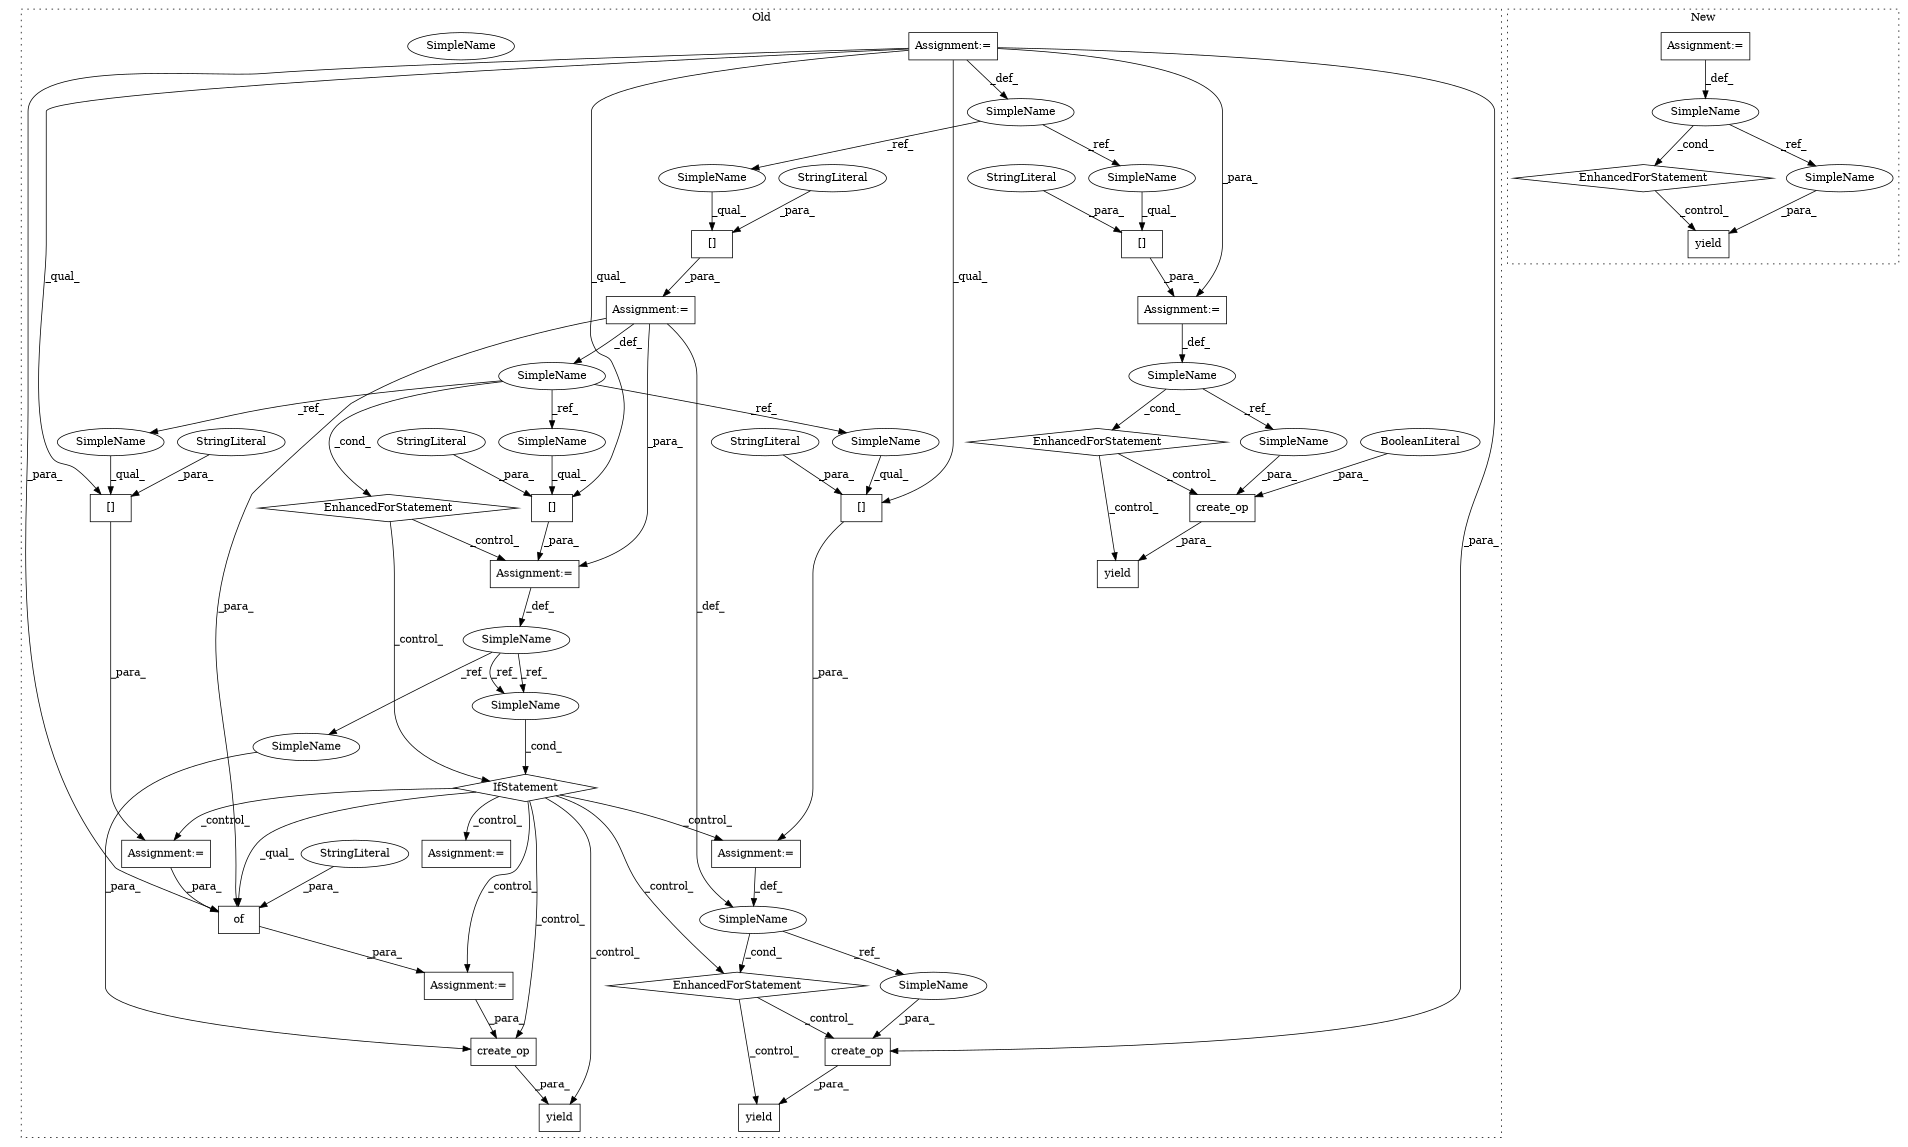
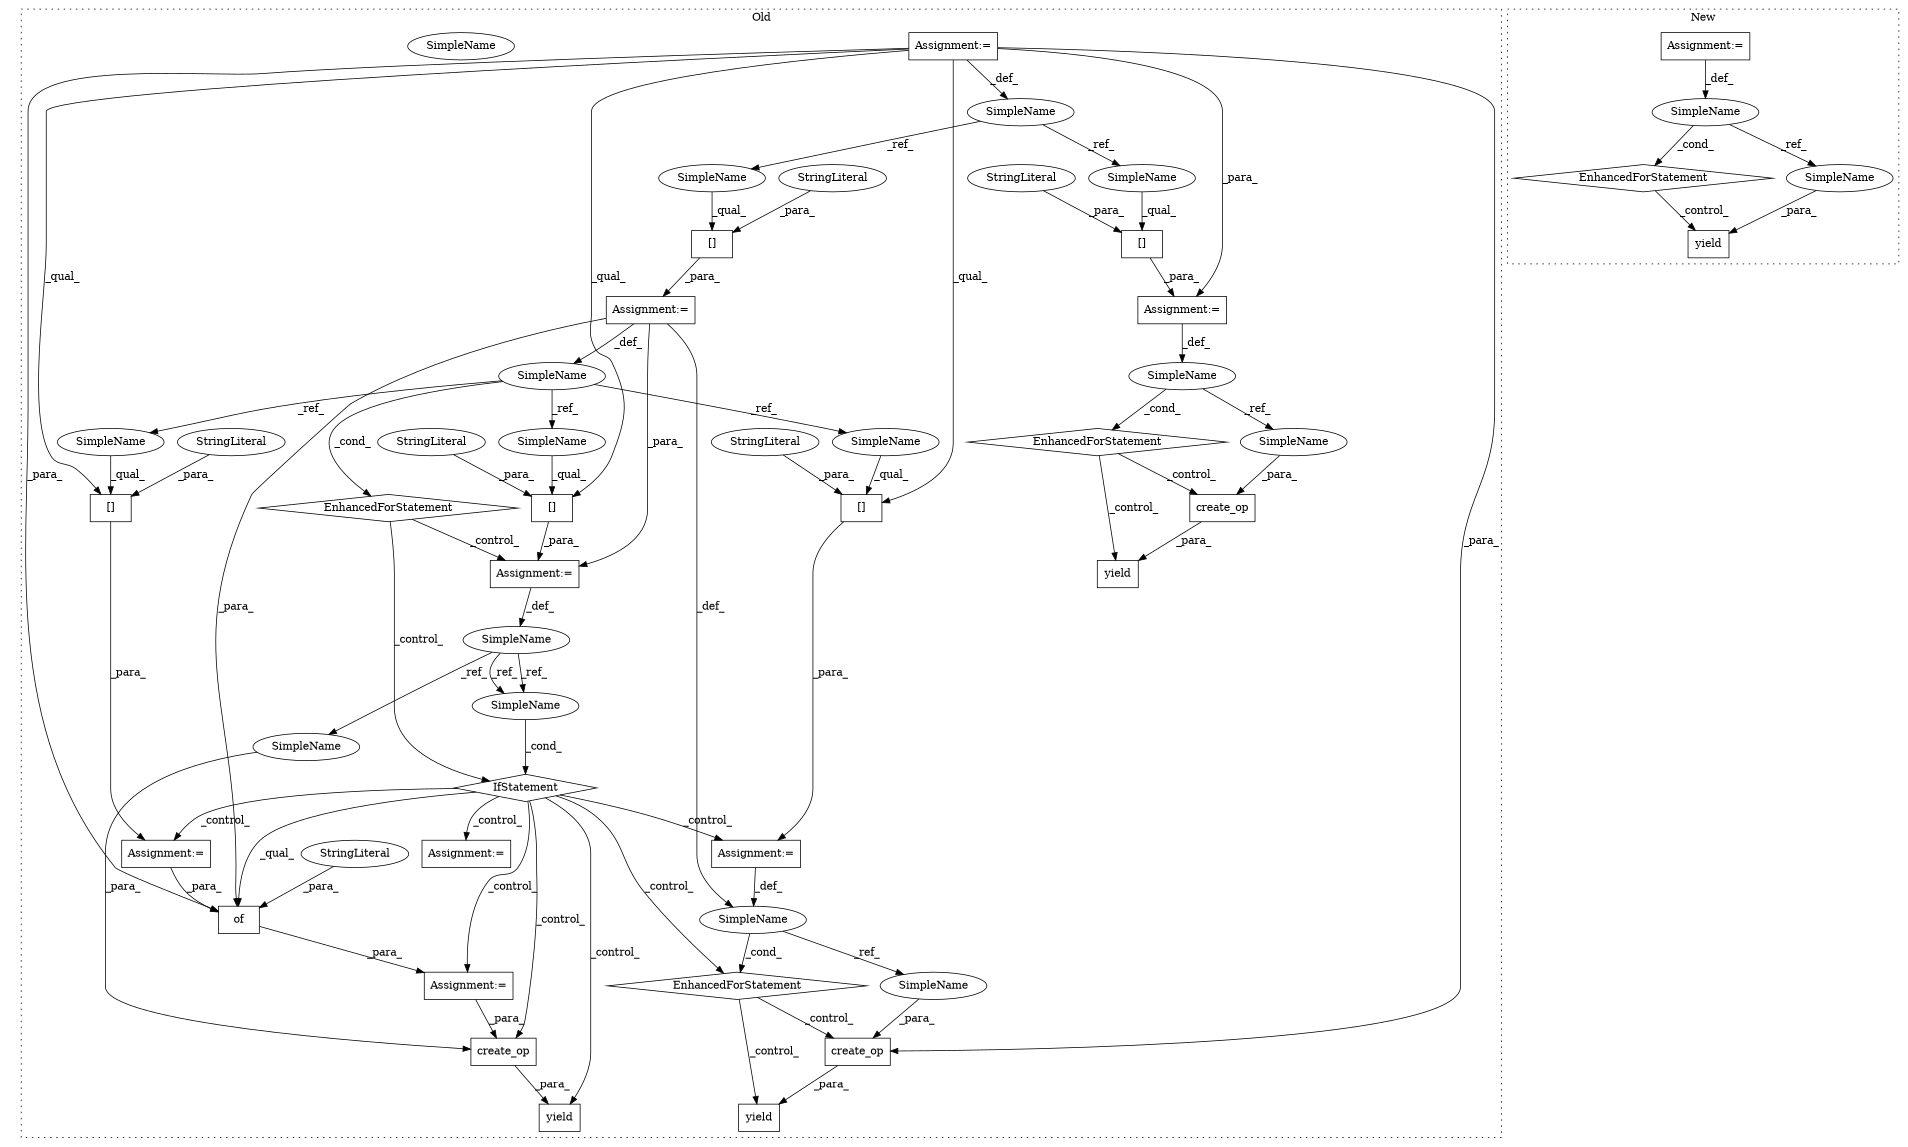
node "BooleanLiteral": removed
